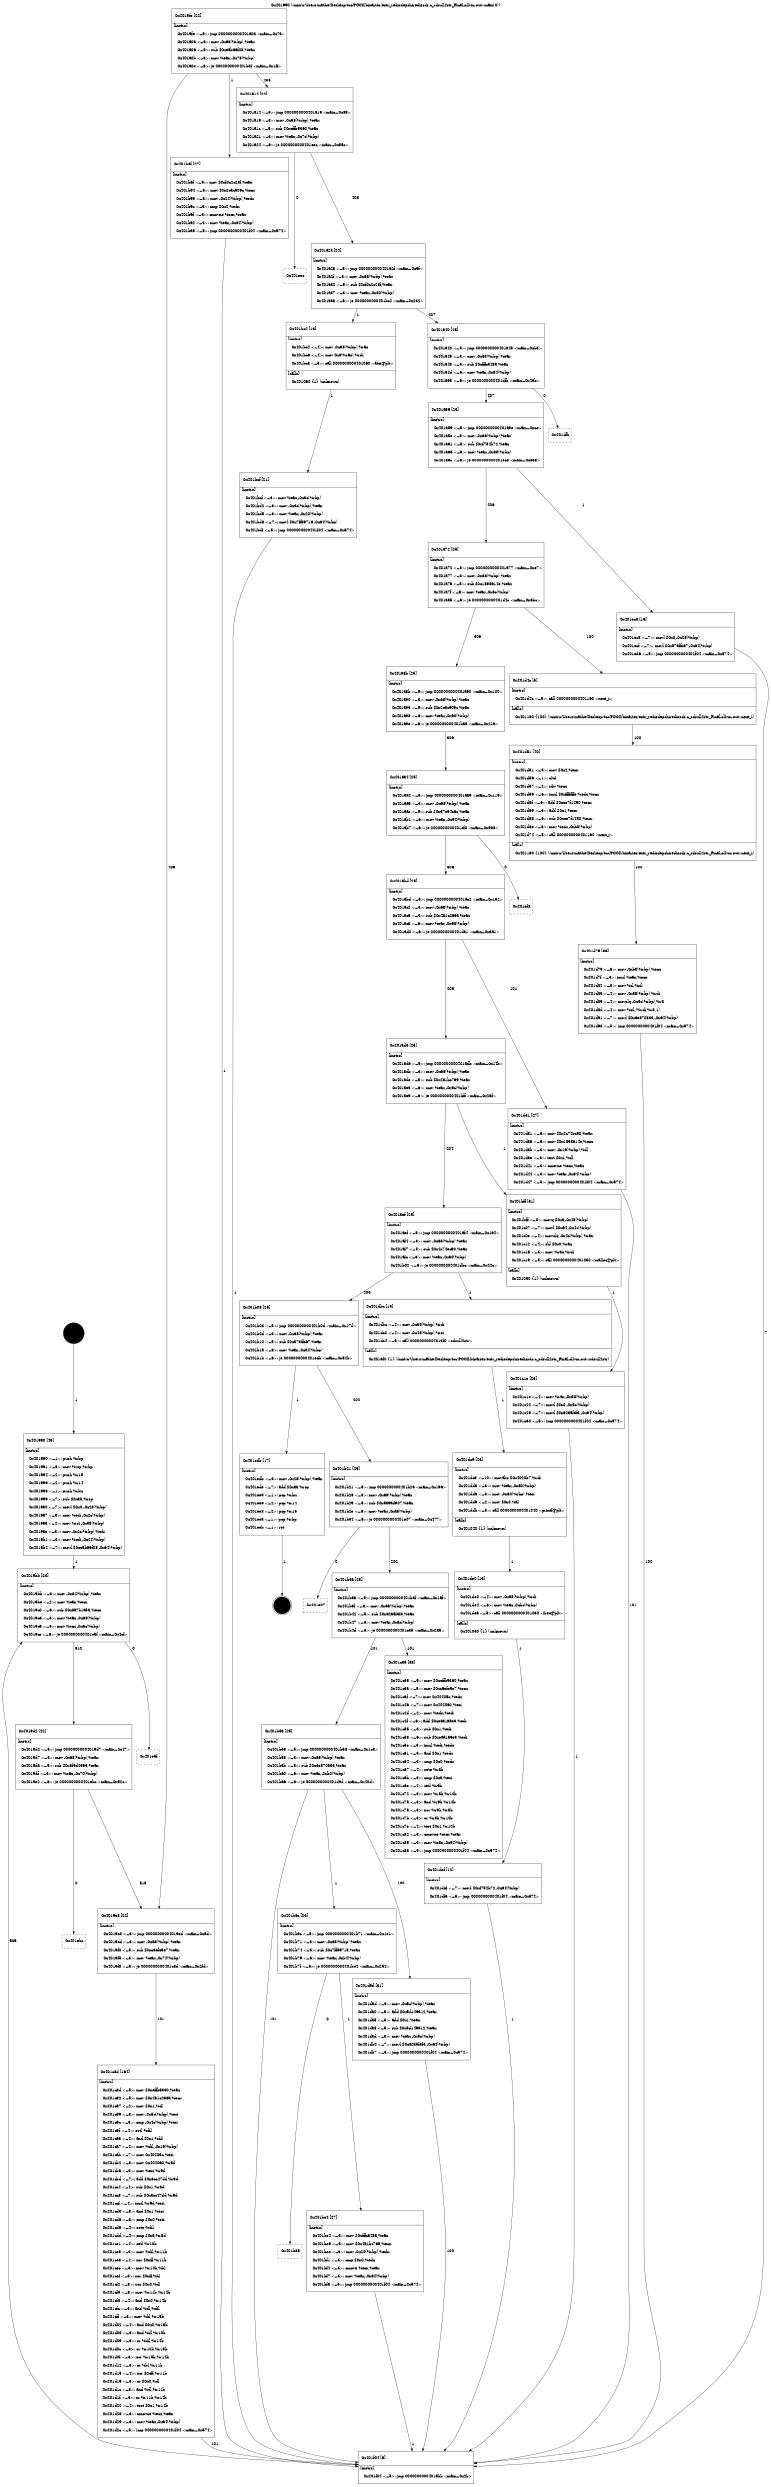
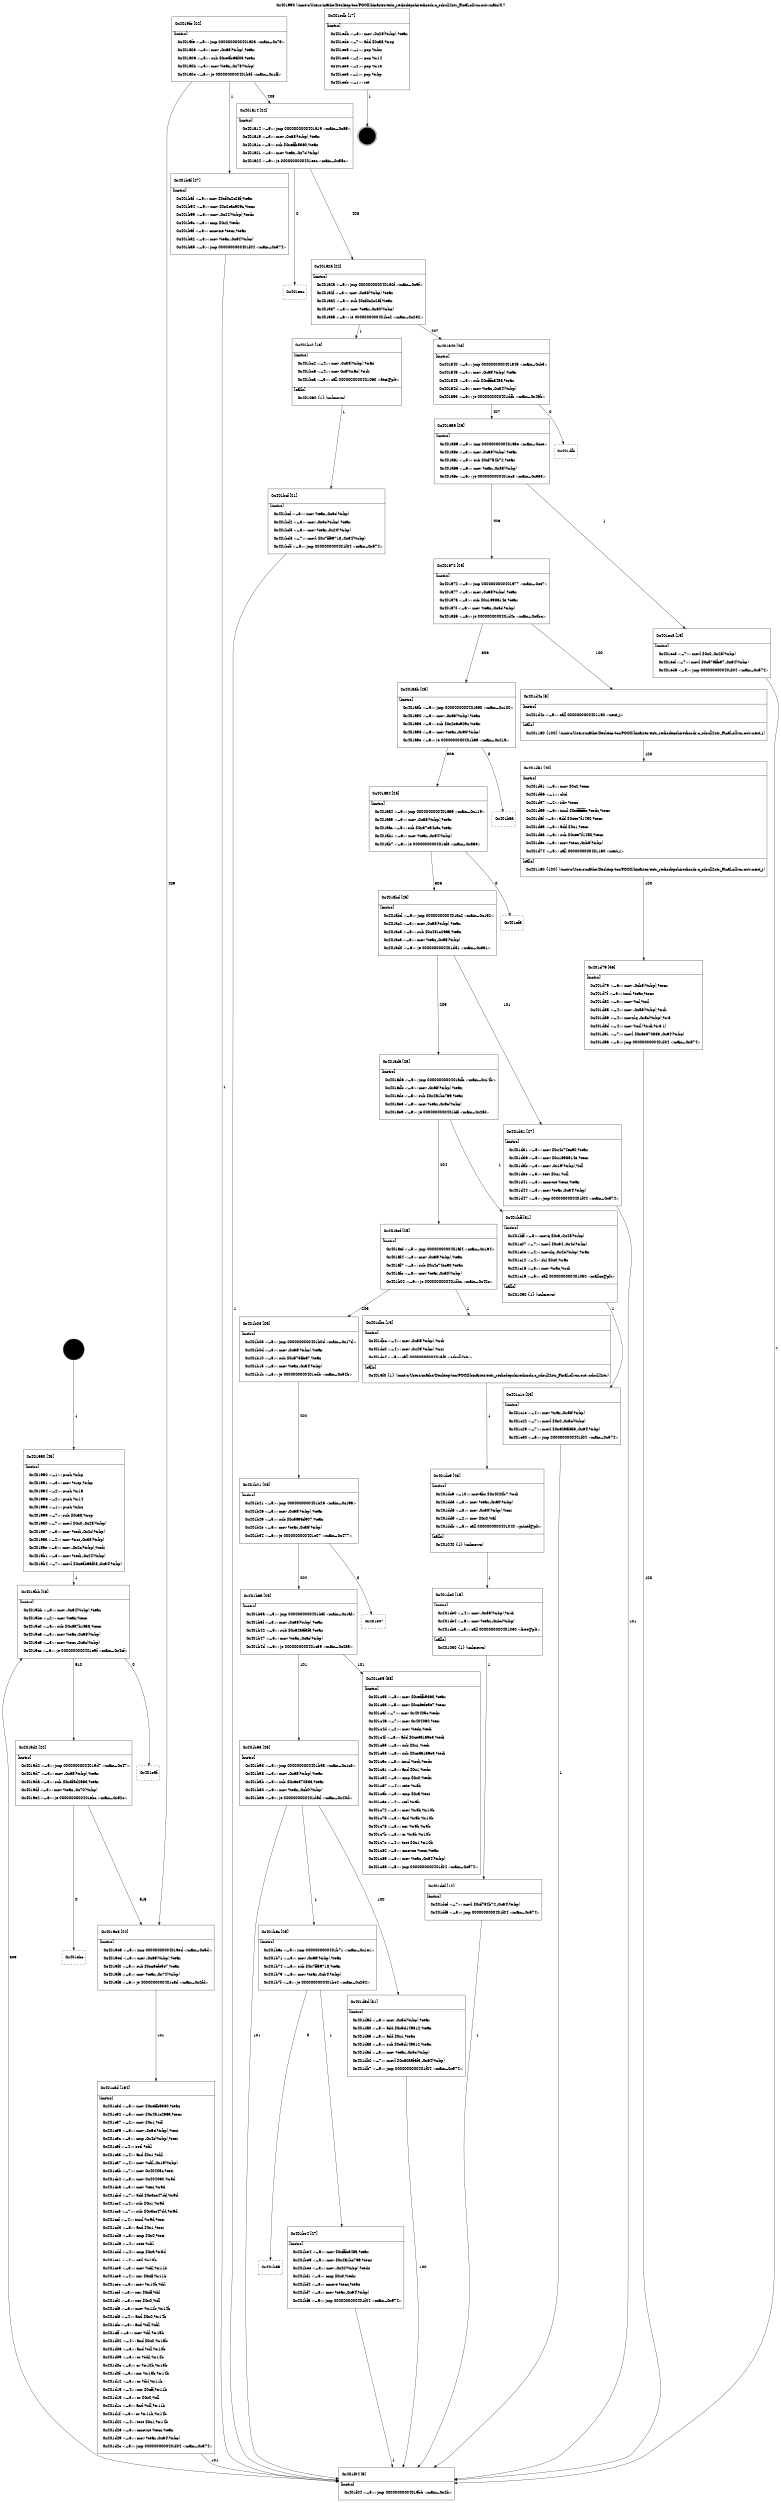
node "0x401baa": added
edge "0x401b08 [25]" -> "0x401edb [17]": removed, label "1"
